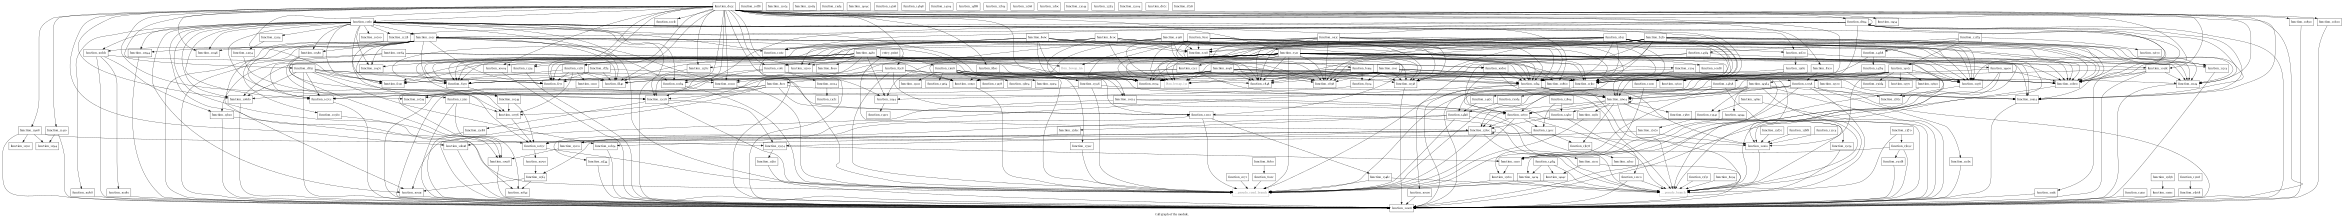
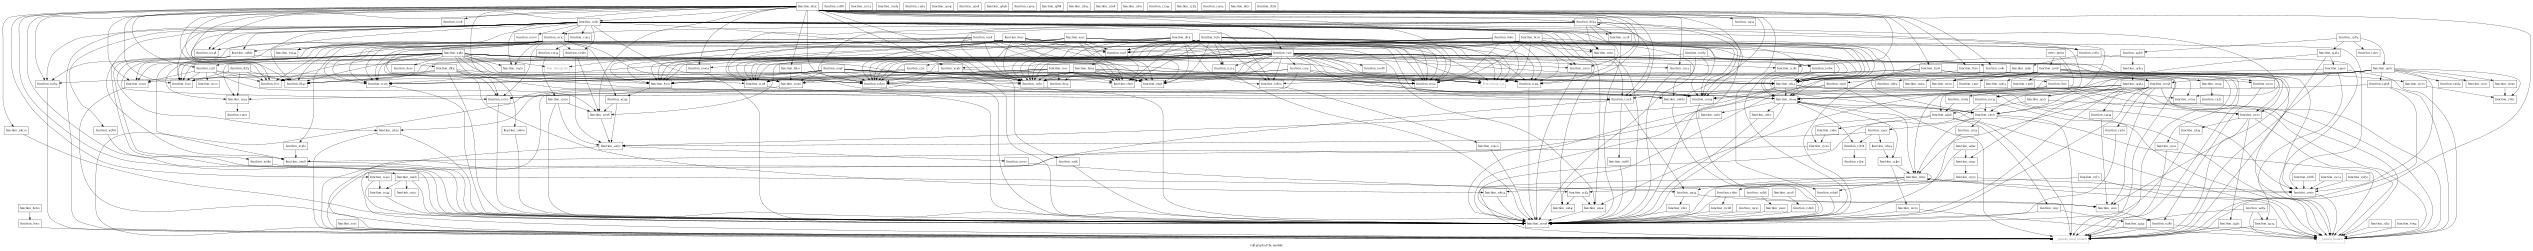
edge "function_12894" -> "function_1240c": reversed
edge "function_10944" -> "function_11008": now "function_11544" -> "function_11008"
